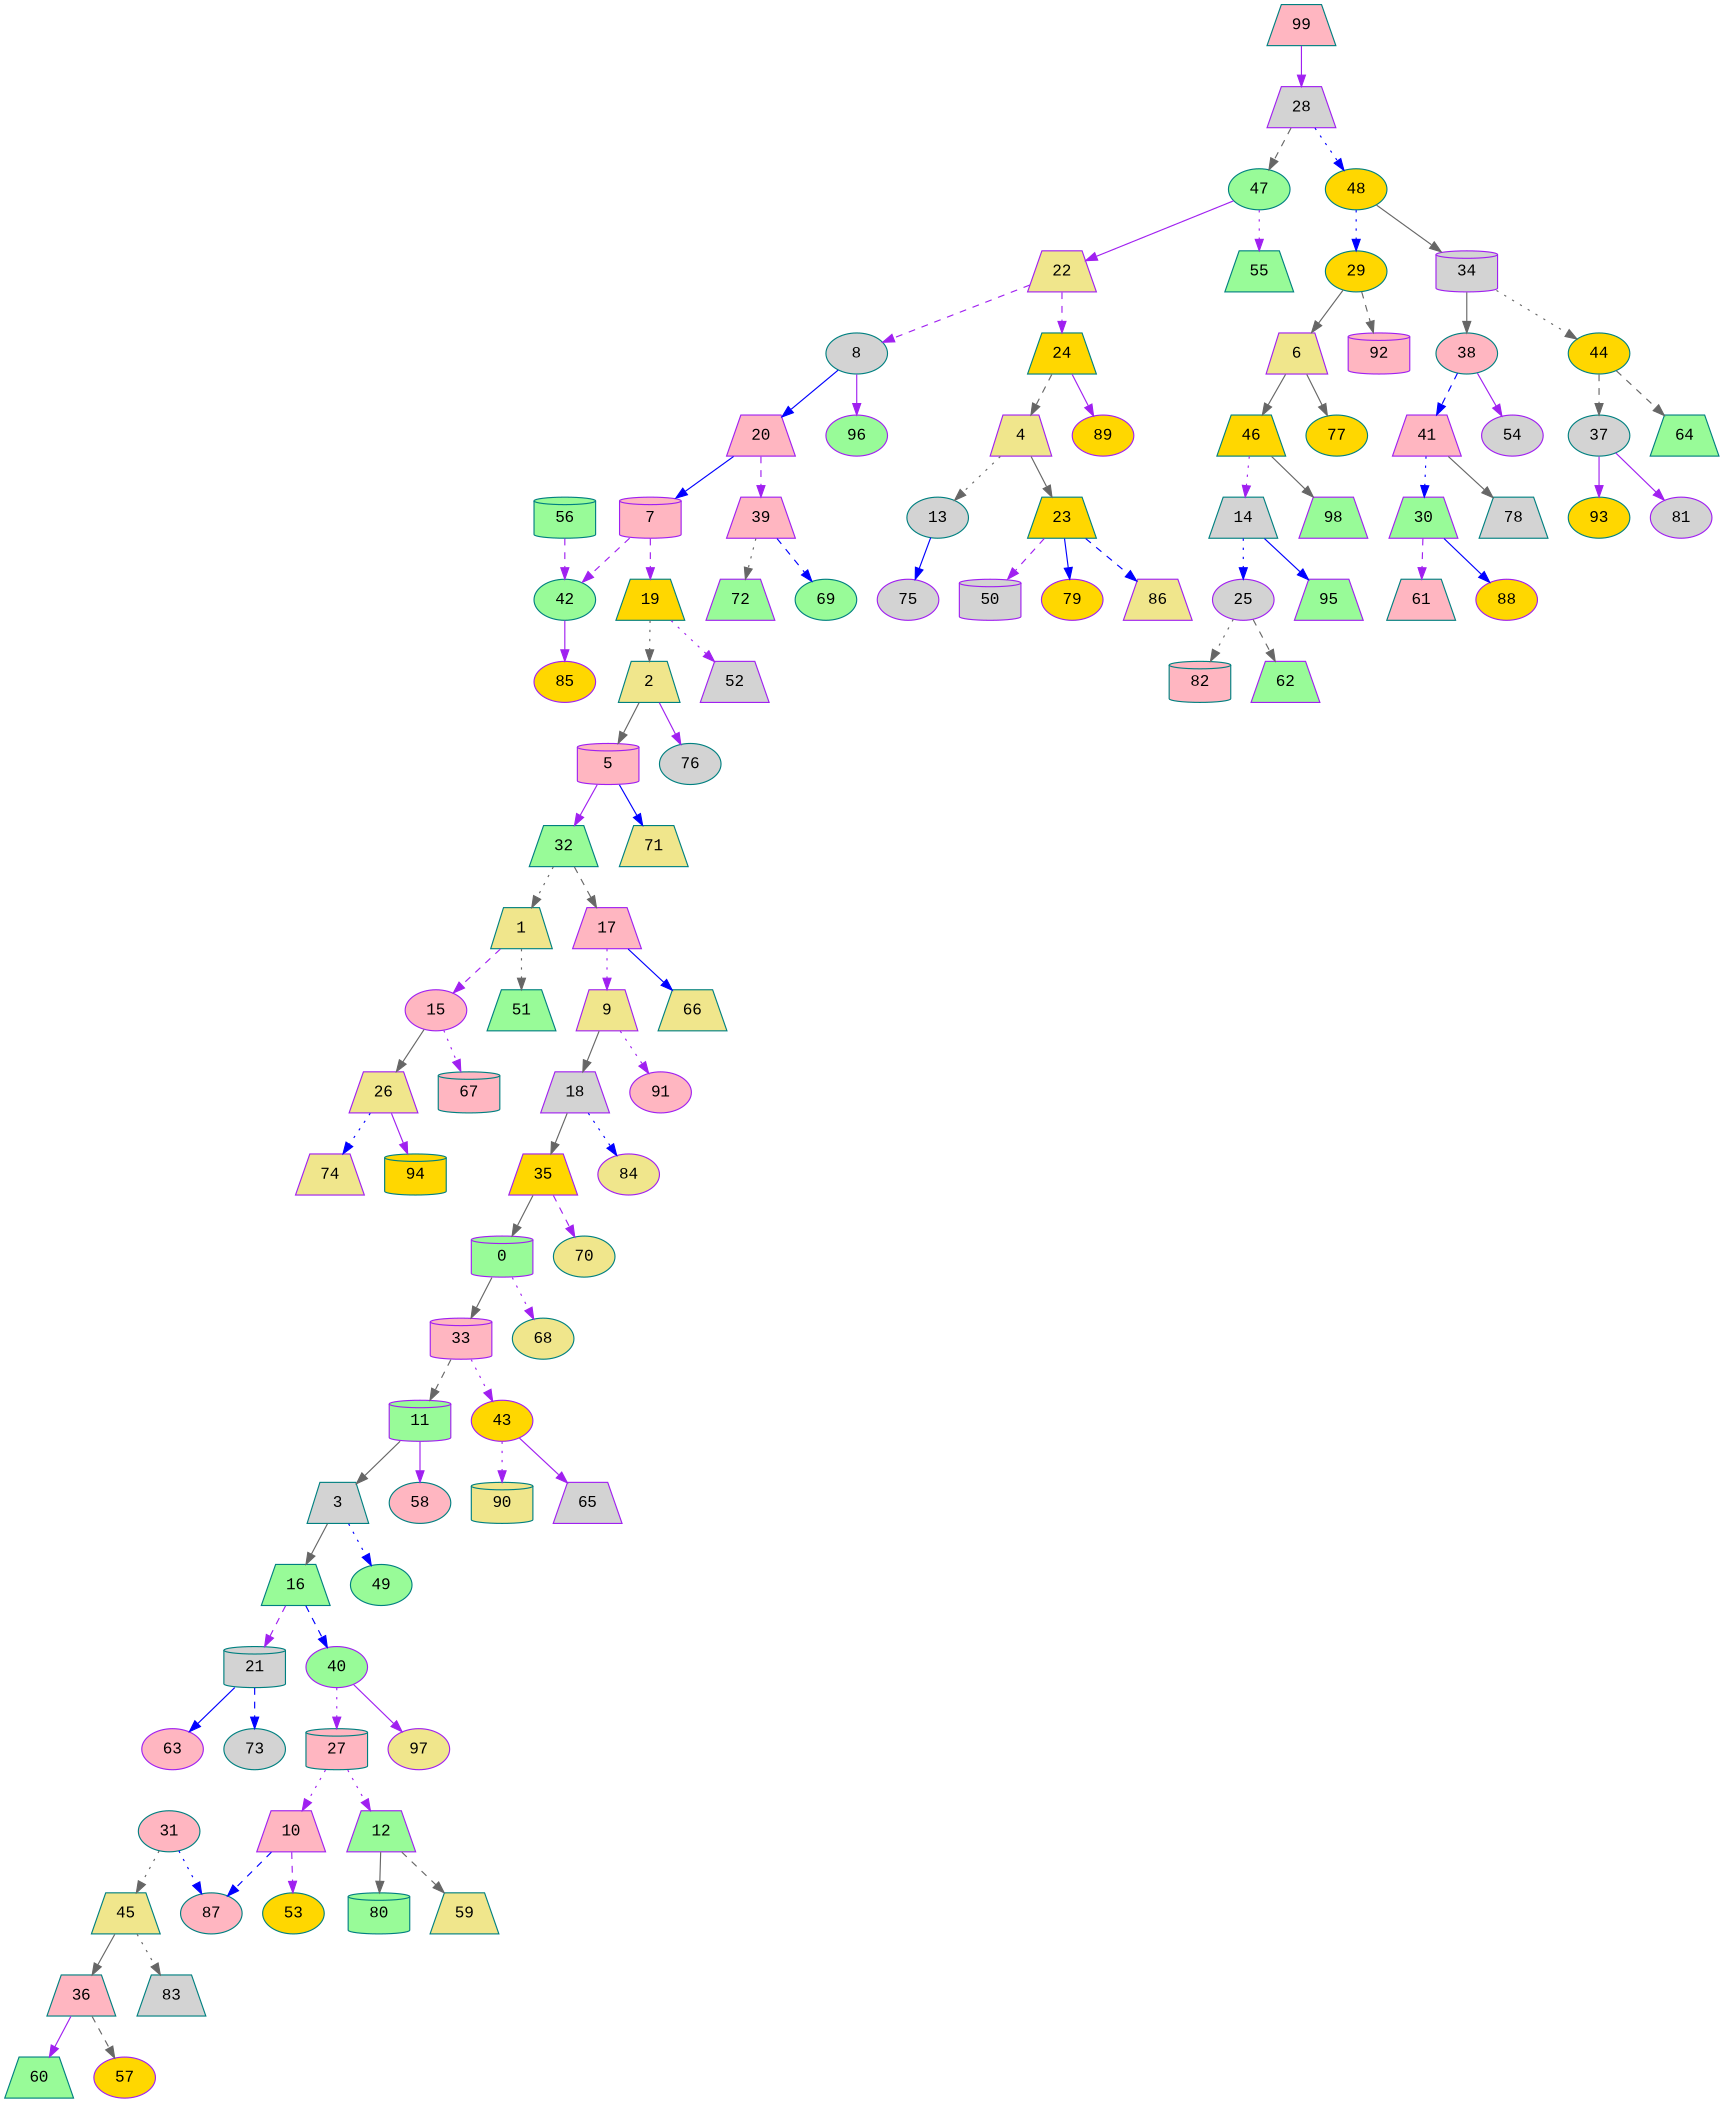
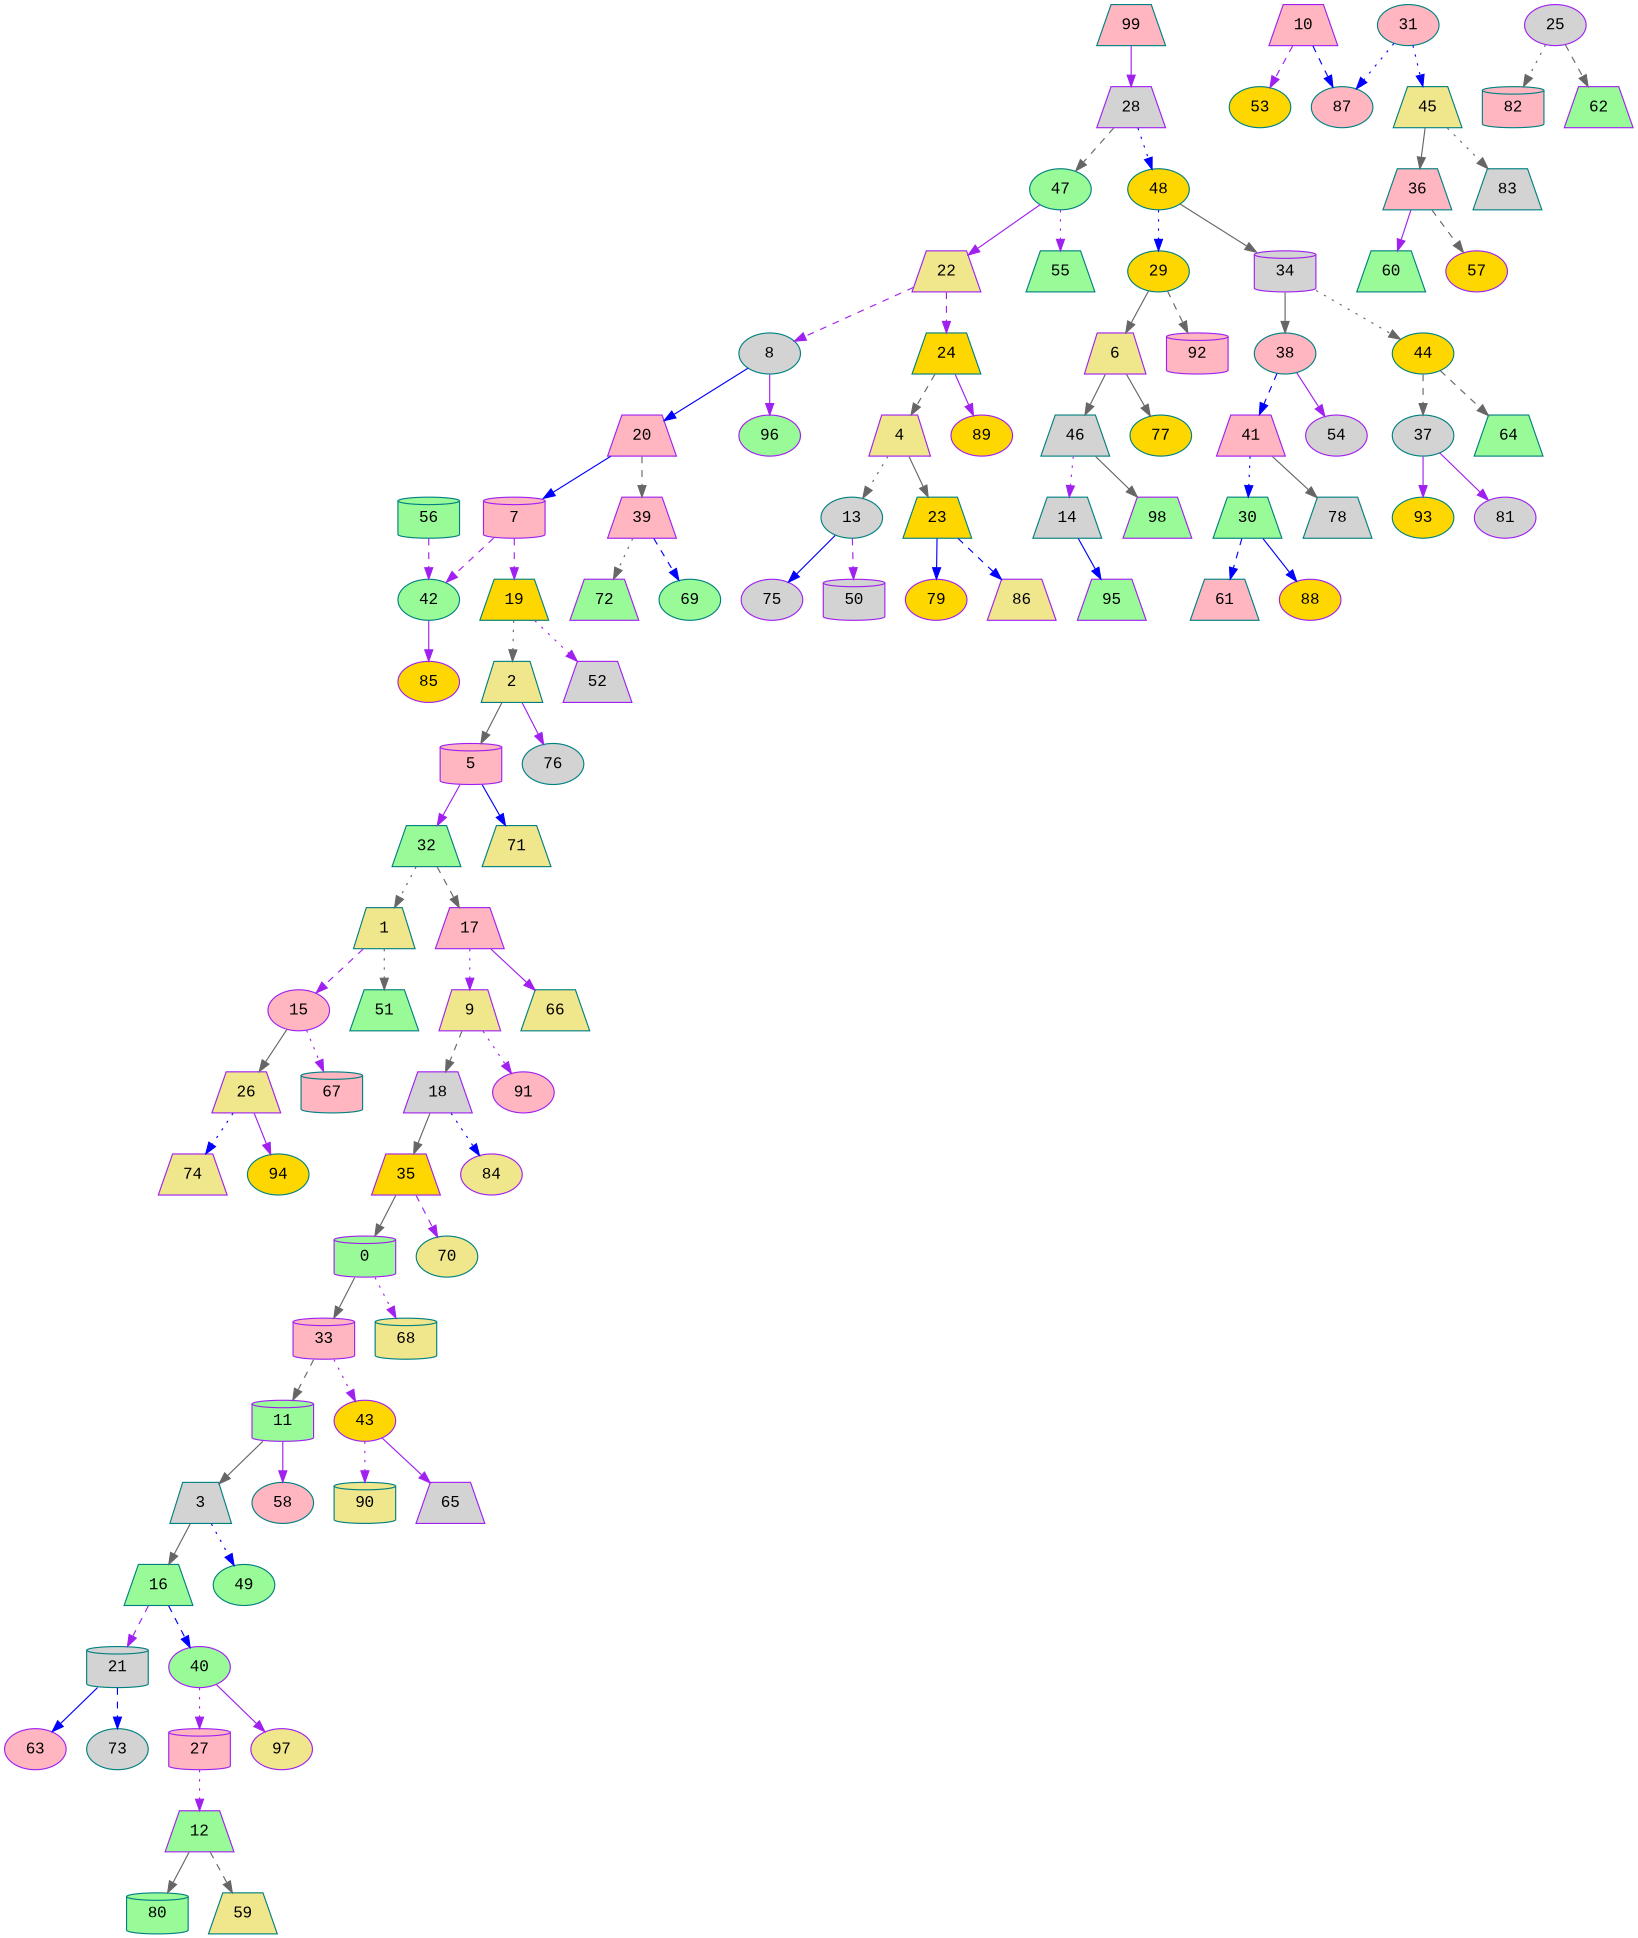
node "46": fillcolor gold -> lightgrey
edge "20" -> "39": color purple -> gray40
node "30": color purple -> teal
edge "14" -> "25": removed
edge "30" -> "61": color purple -> blue
edge "23" -> "50": now "13" -> "50"
edge "17" -> "66": color blue -> purple
edge "9" -> "18": style solid -> dashed
node "94": shape cylinder -> ellipse
node "68": shape ellipse -> cylinder
node "27": color teal -> purple
edge "27" -> "10": removed
edge "31" -> "45": color gray40 -> blue
